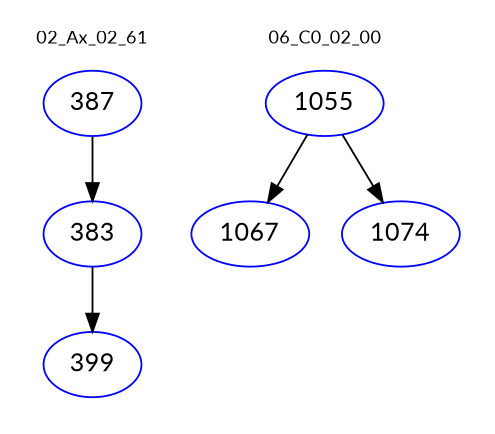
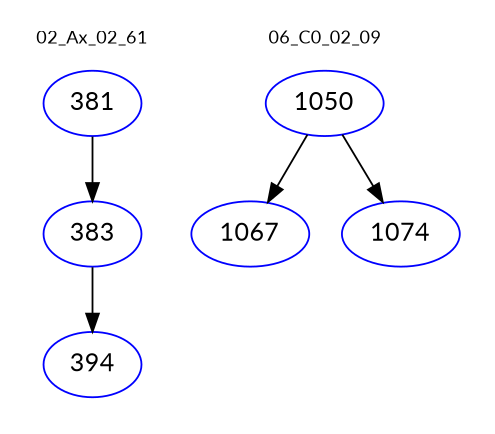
cluster "06_C0_02_00": label "06_C0_02_00" -> "06_C0_02_09"
node "387": label "387" -> "381"
node "1055": label "1055" -> "1050"
node "399": label "399" -> "394"
